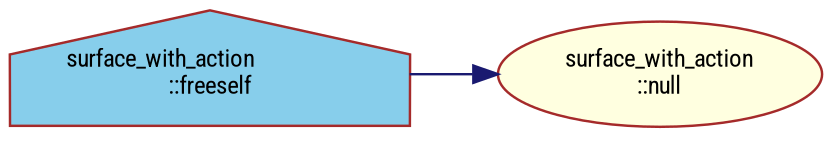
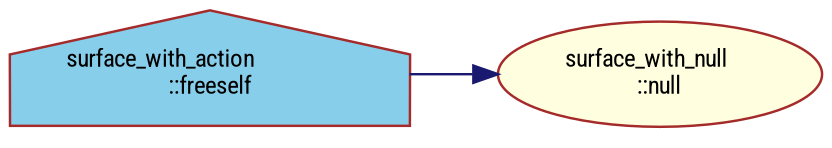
node "surface_with_action ::null": label "surface_with_action ::null" -> "surface_with_null ::null"
